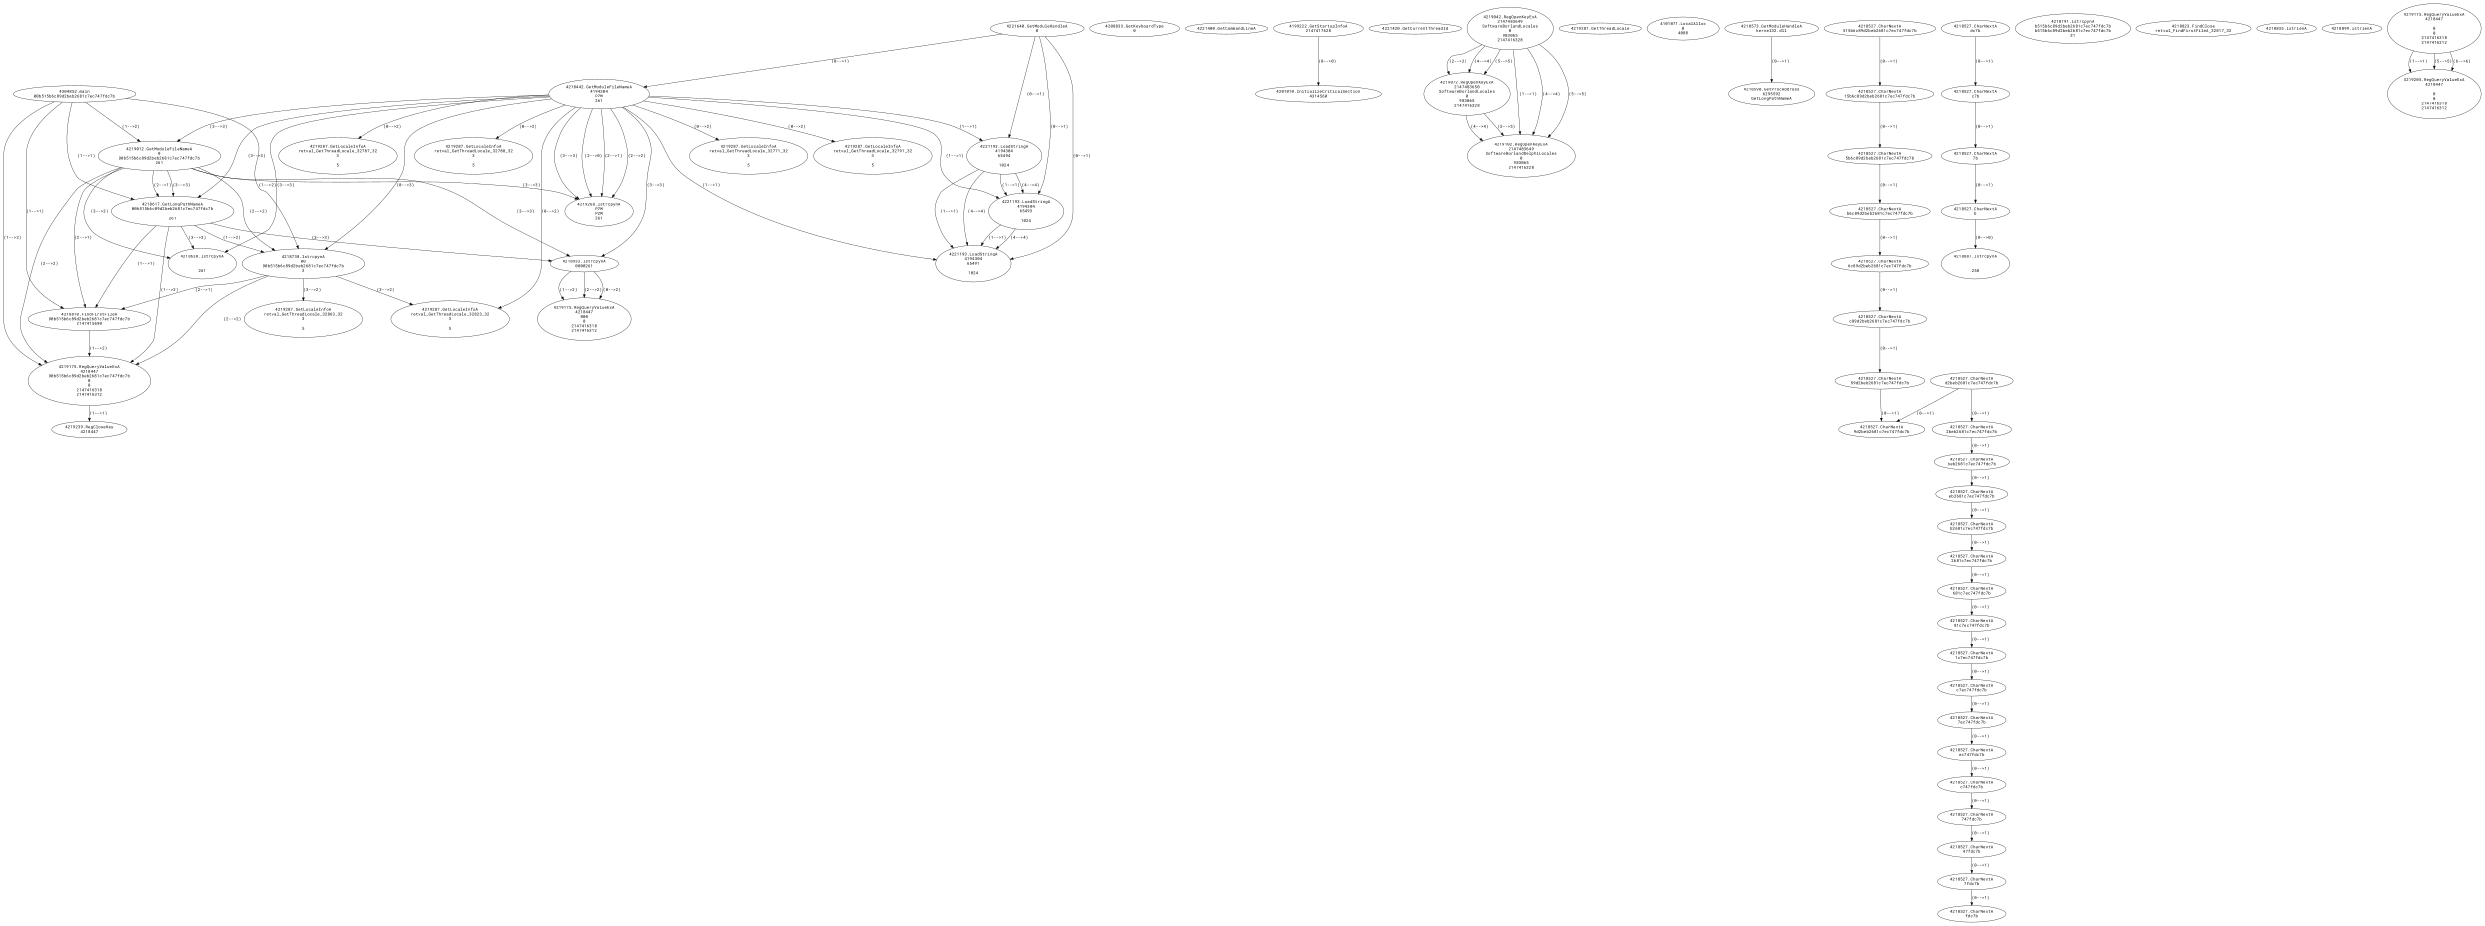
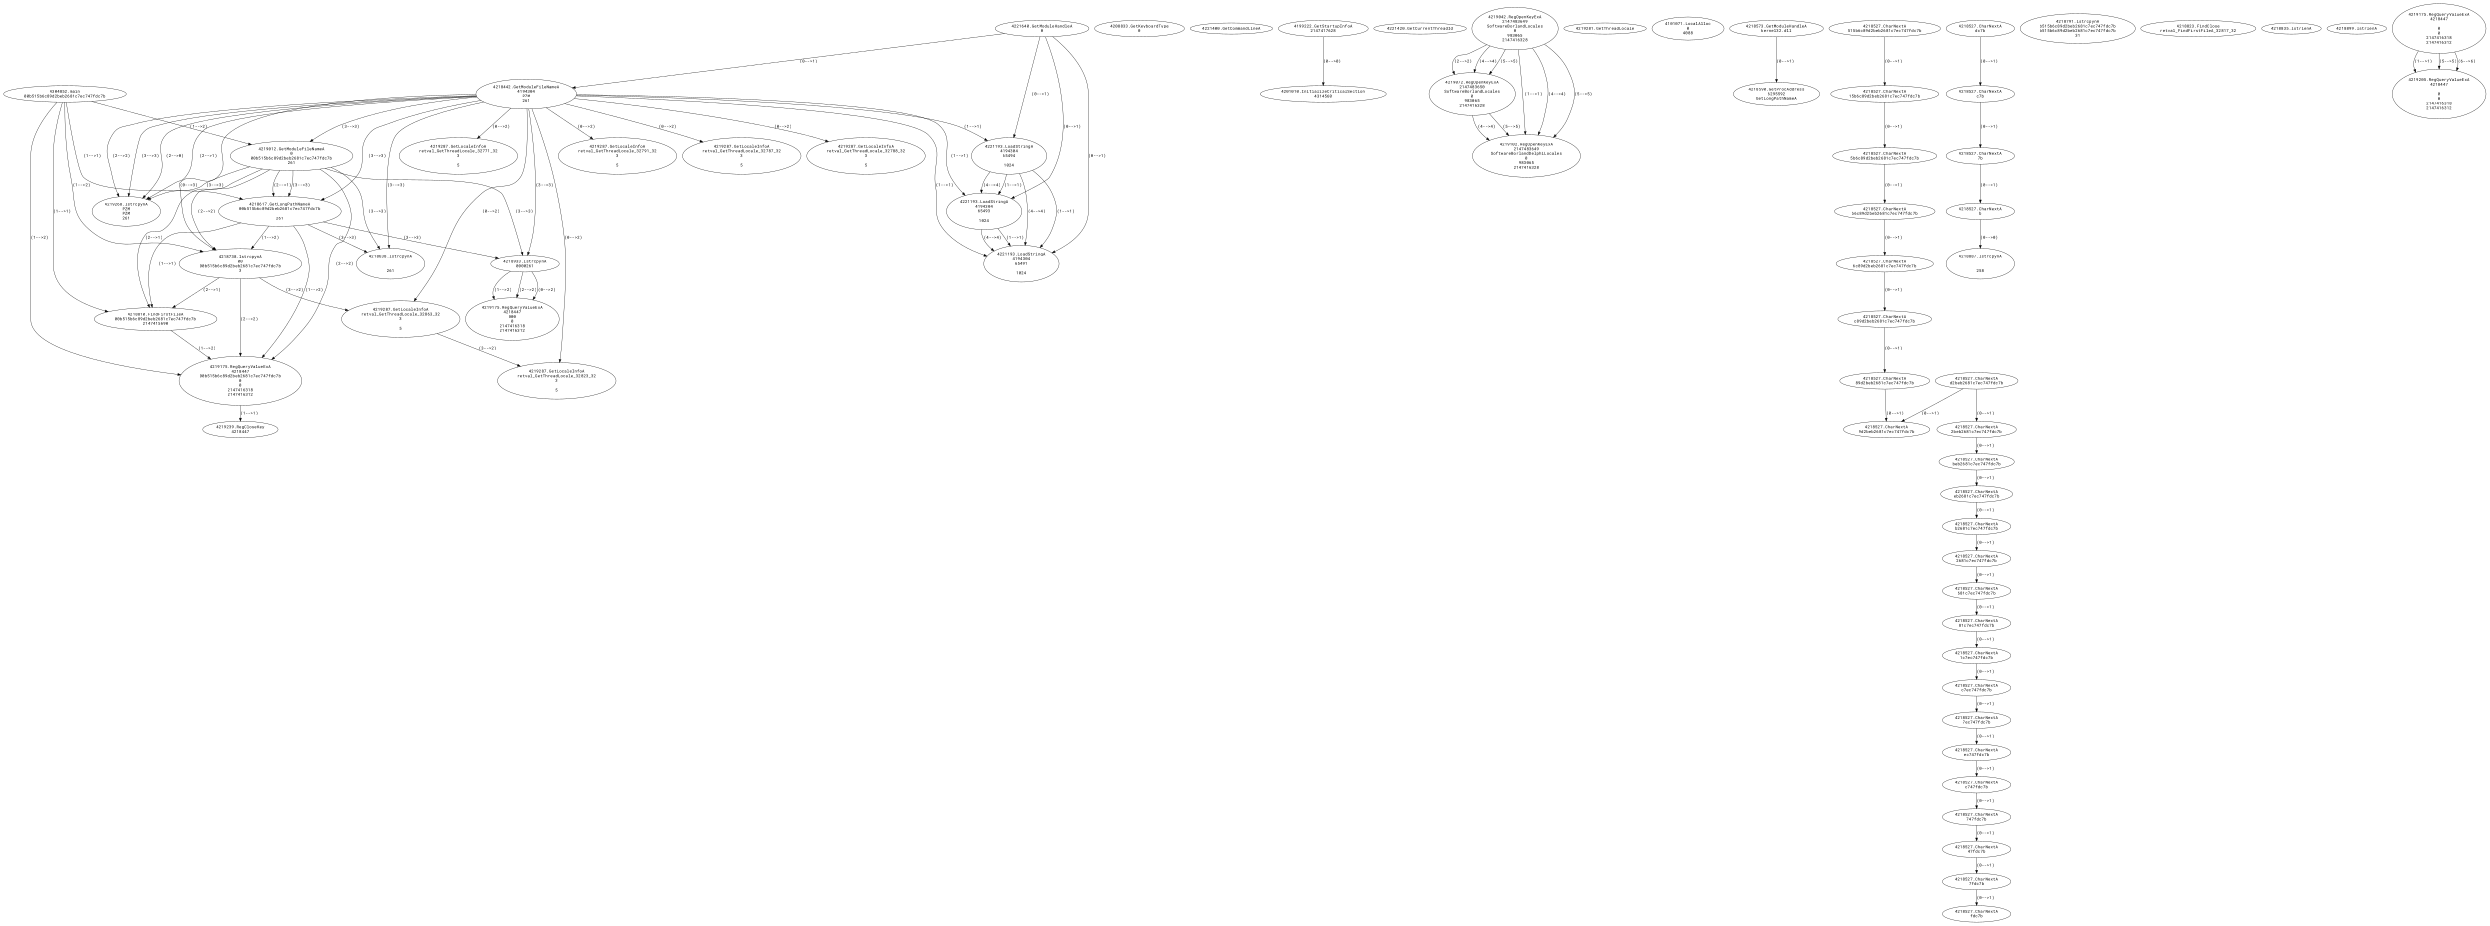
edge "4218442.GetModuleFileNameA 4194304 PZM 261" -> "4219287.GetLocaleInfoA retval_GetThreadLocale_32863_32 3 5": added, label "(0-->2)"
edge "4218738.lstrcpynA 00 00b515b6c89d2beb2681c7ec747fdc7b 3" -> "4219287.GetLocaleInfoA retval_GetThreadLocale_32823_32 3 5": now "4219287.GetLocaleInfoA retval_GetThreadLocale_32863_32 3 5" -> "4219287.GetLocaleInfoA retval_GetThreadLocale_32823_32 3 5"
